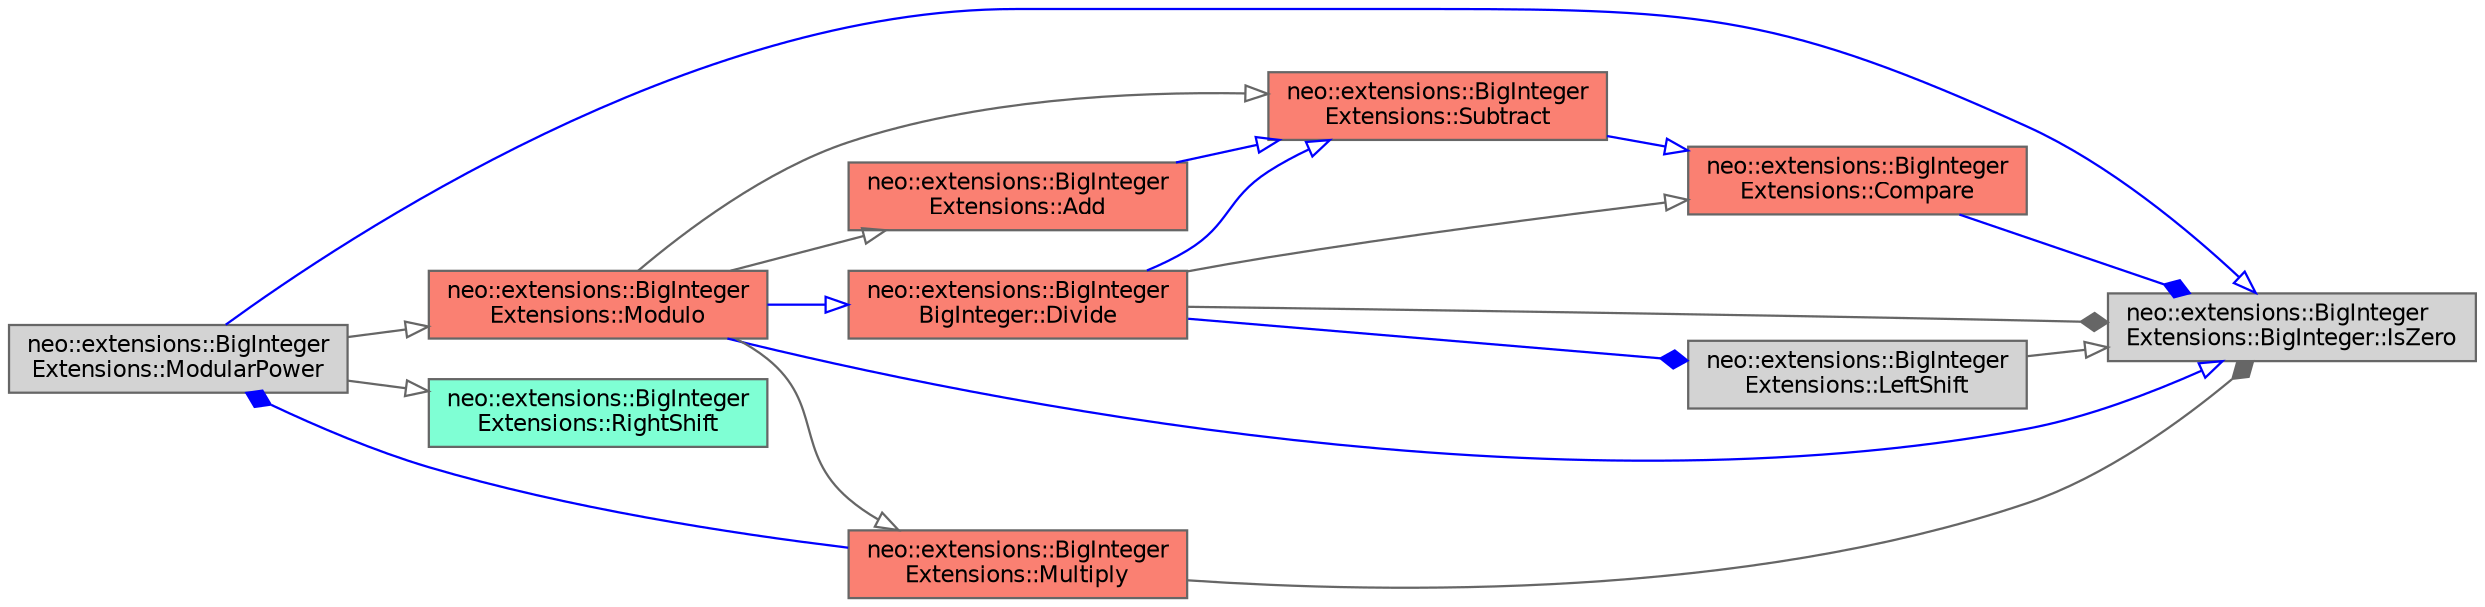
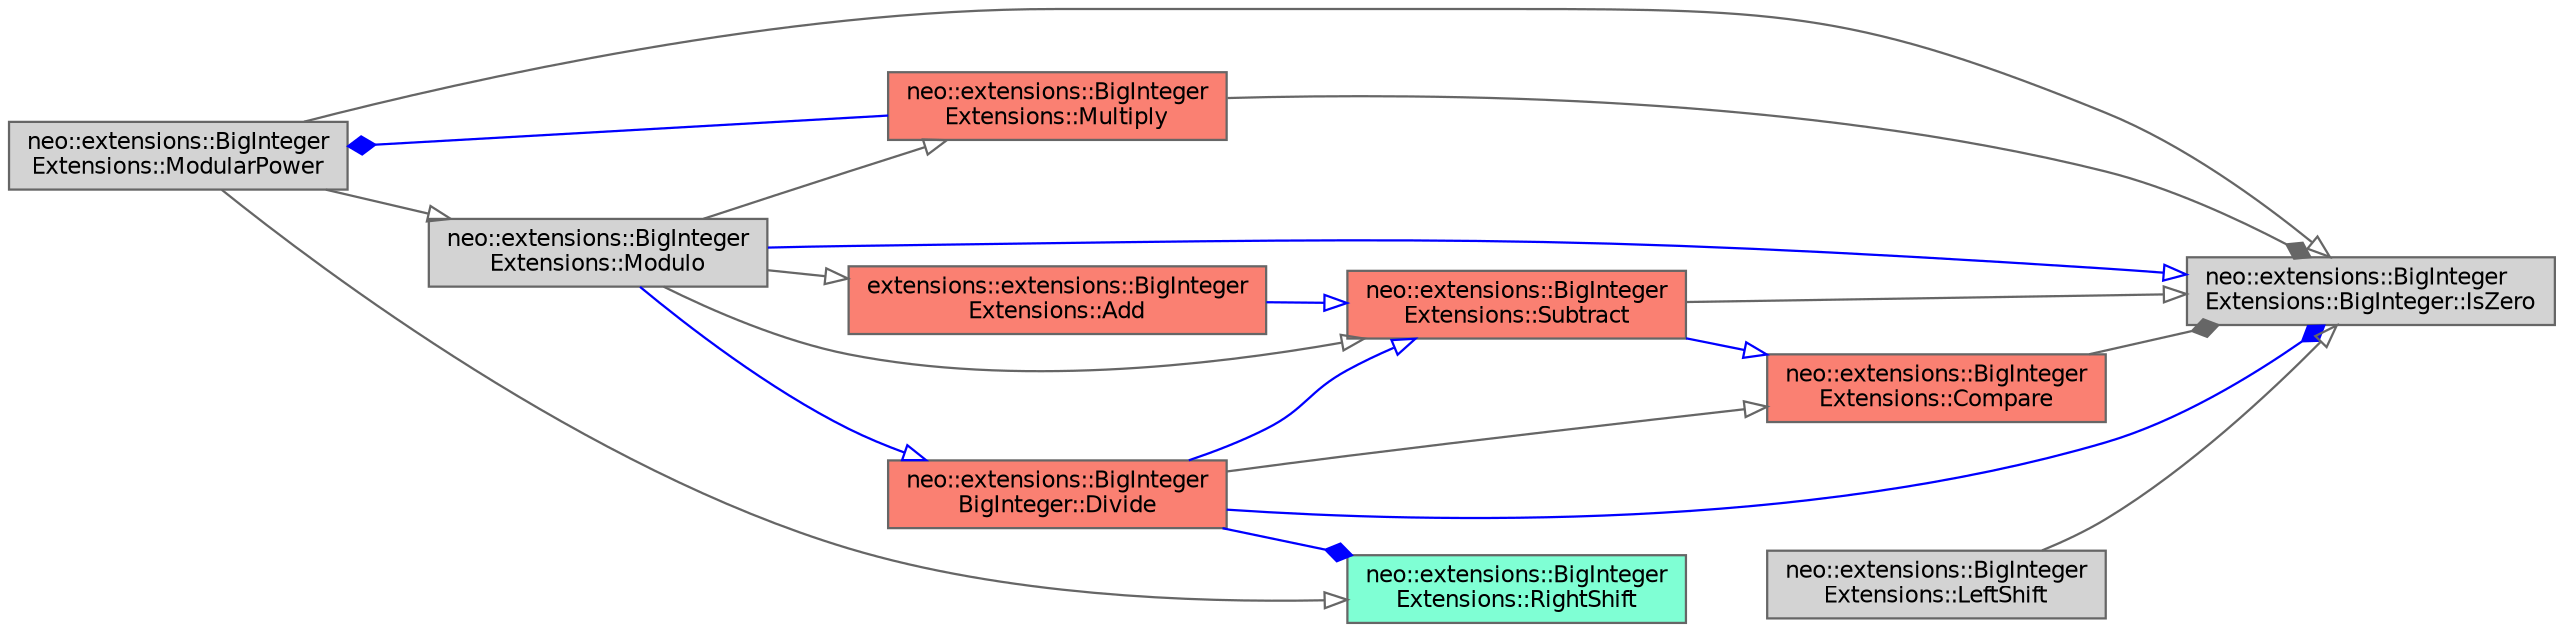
edge "neo::extensions::BigInteger Extensions::ModularPower" -> "neo::extensions::BigInteger Extensions::BigInteger::IsZero": color blue -> gray40
node "neo::extensions::BigInteger Extensions::Add": label "neo::extensions::BigInteger Extensions::Add" -> "extensions::extensions::BigInteger Extensions::Add"
edge "neo::extensions::BigInteger Extensions::Compare" -> "neo::extensions::BigInteger Extensions::BigInteger::IsZero": color blue -> gray40
edge "neo::extensions::BigInteger Extensions::Subtract" -> "neo::extensions::BigInteger Extensions::BigInteger::IsZero": added
node "neo::extensions::BigInteger Extensions::Modulo": fillcolor salmon -> lightgrey
edge "neo::extensions::BigInteger BigInteger::Divide" -> "neo::extensions::BigInteger Extensions::BigInteger::IsZero": color gray40 -> blue
edge "neo::extensions::BigInteger BigInteger::Divide" -> "neo::extensions::BigInteger Extensions::LeftShift": now "neo::extensions::BigInteger BigInteger::Divide" -> "neo::extensions::BigInteger Extensions::RightShift"
